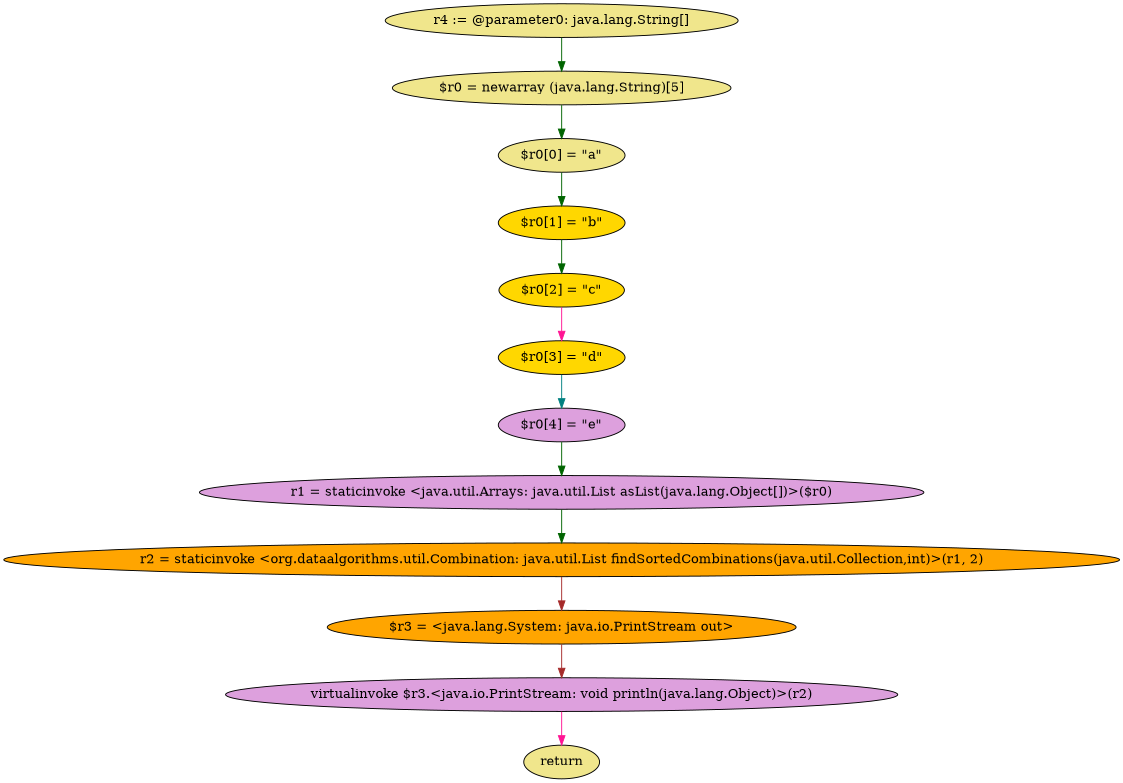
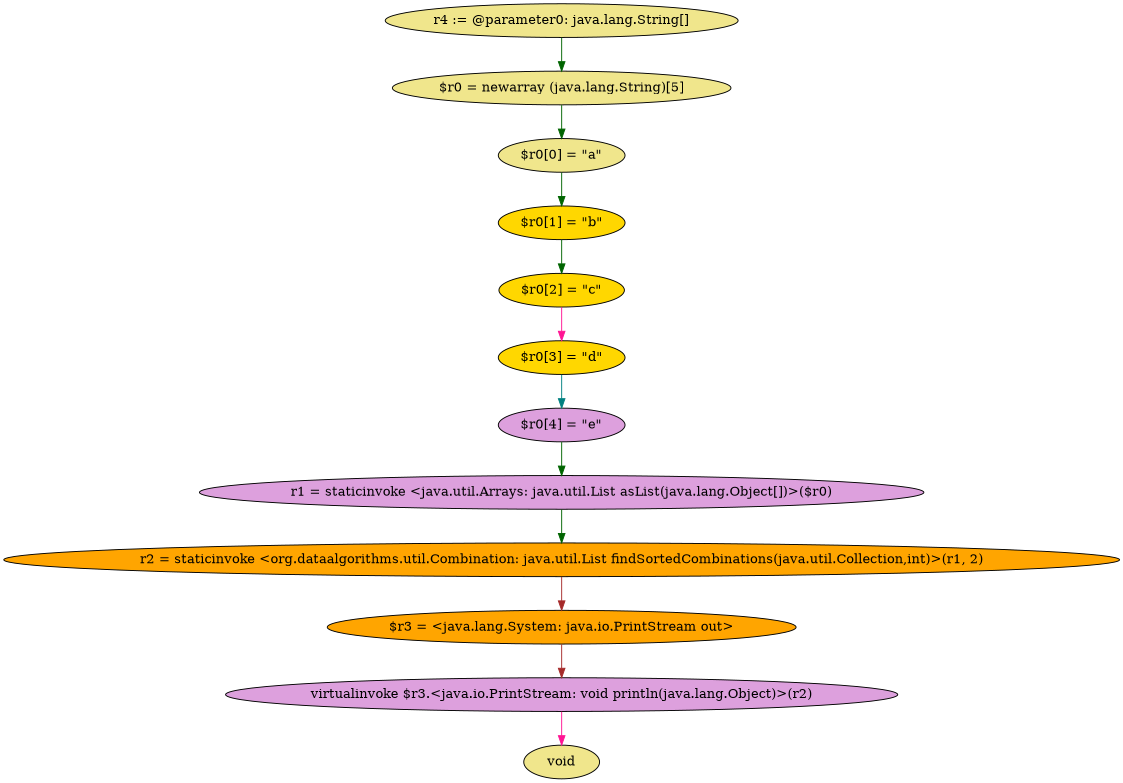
node "return": label "return" -> "void"
